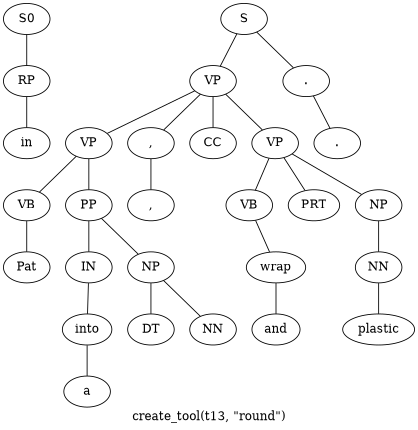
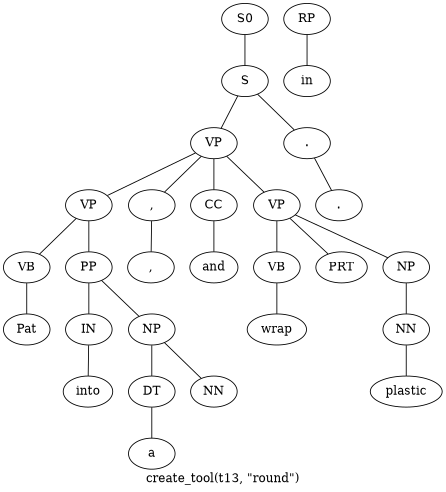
edge "S0" -- "RP": now "S0" -- "S"
edge "wrap" -- "and": now "CC" -- "and"
edge "into" -- "a": now "DT" -- "a"
